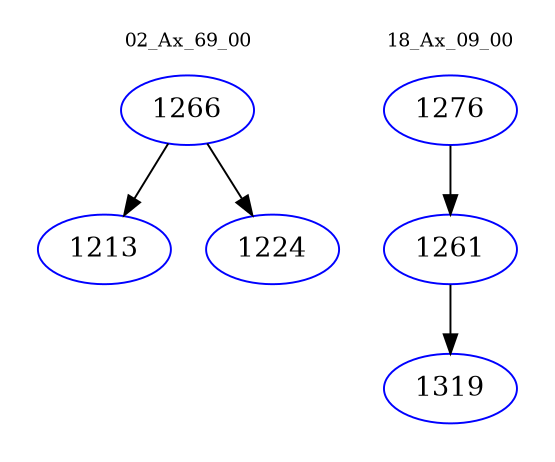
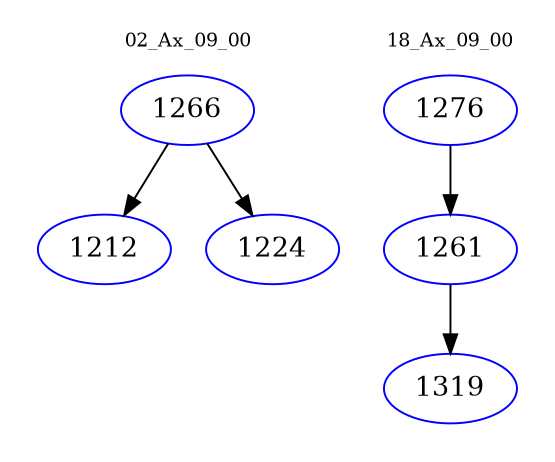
cluster "02_Ax_69_00": label "02_Ax_69_00" -> "02_Ax_09_00"
node "1213": label "1213" -> "1212"
